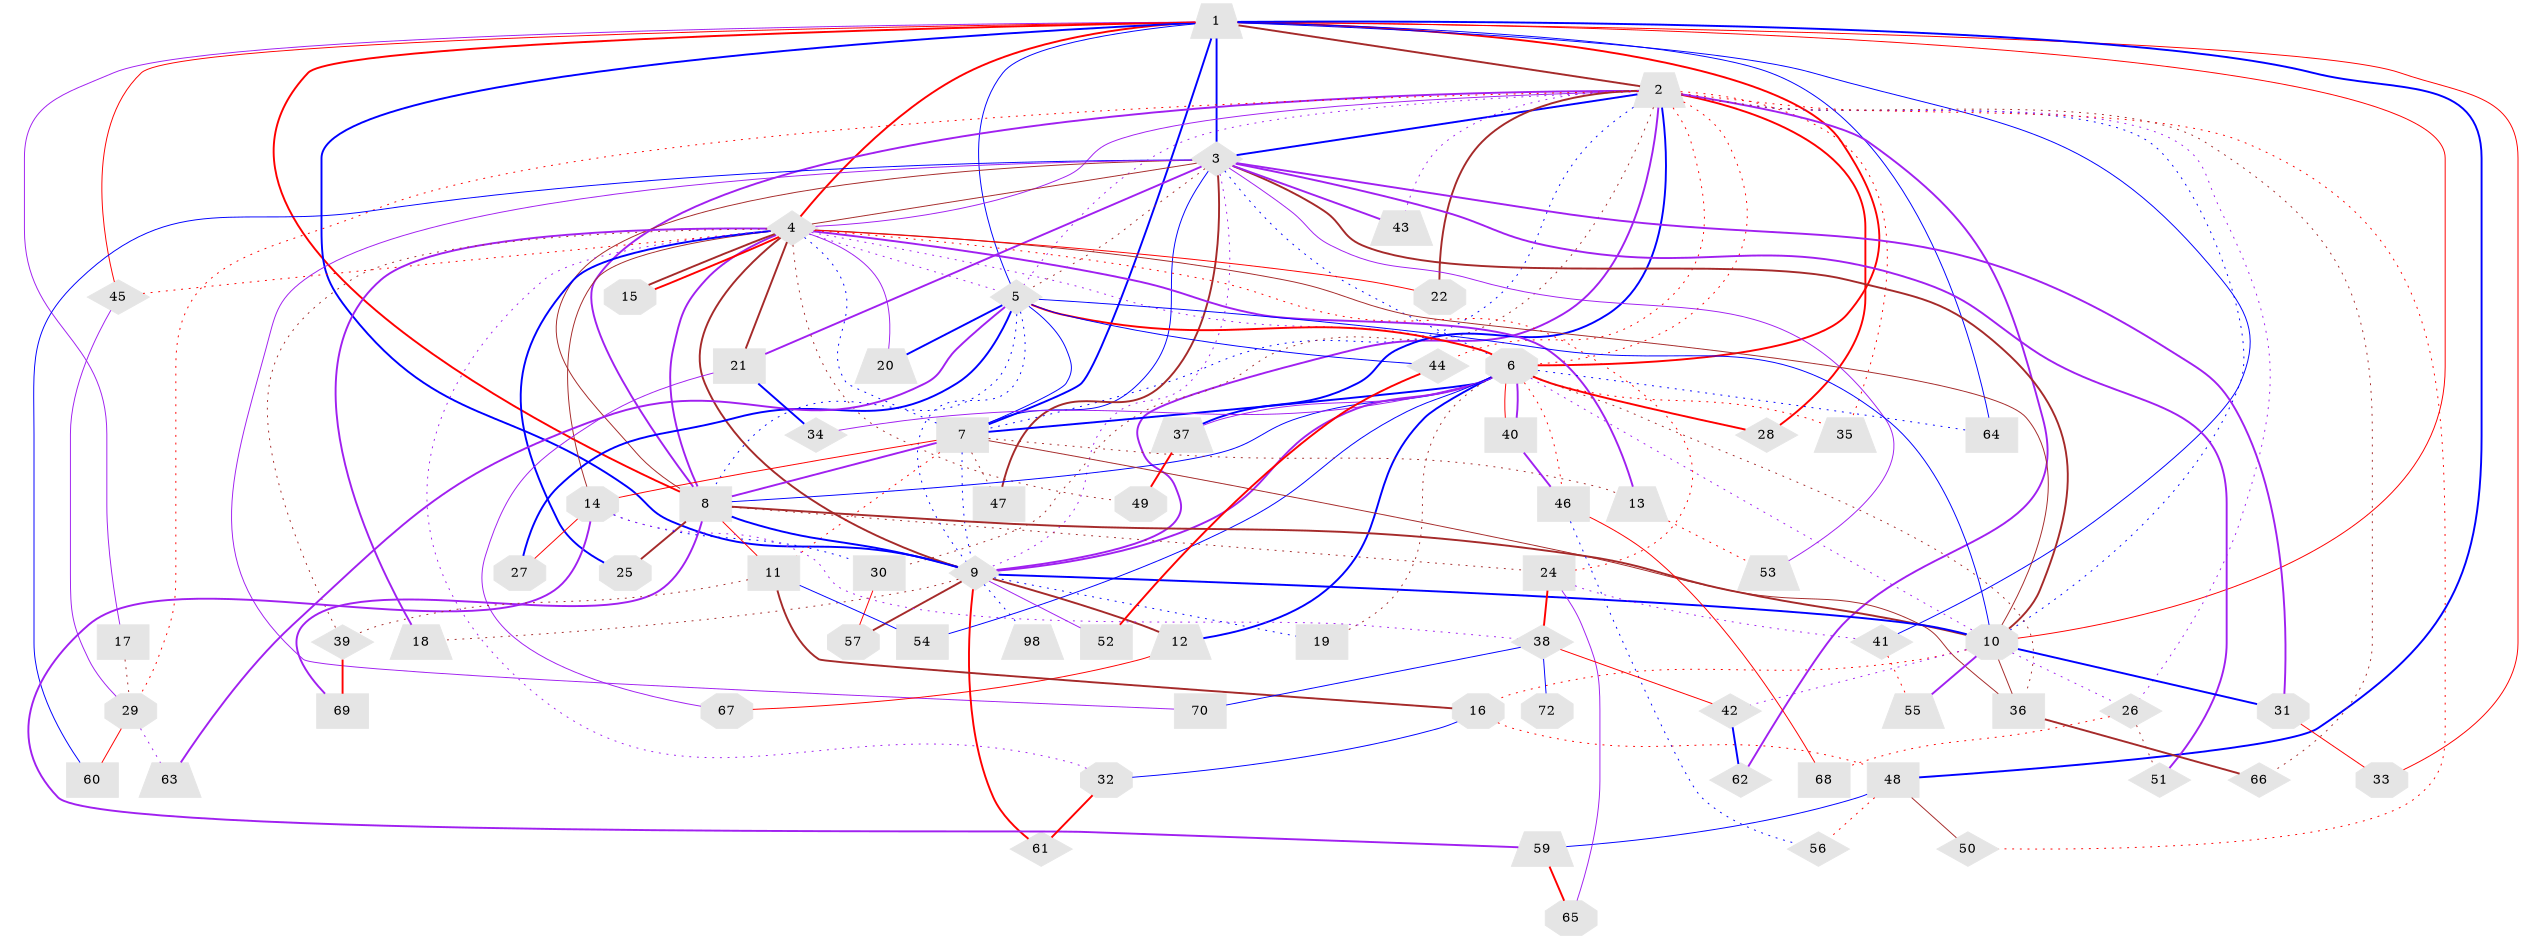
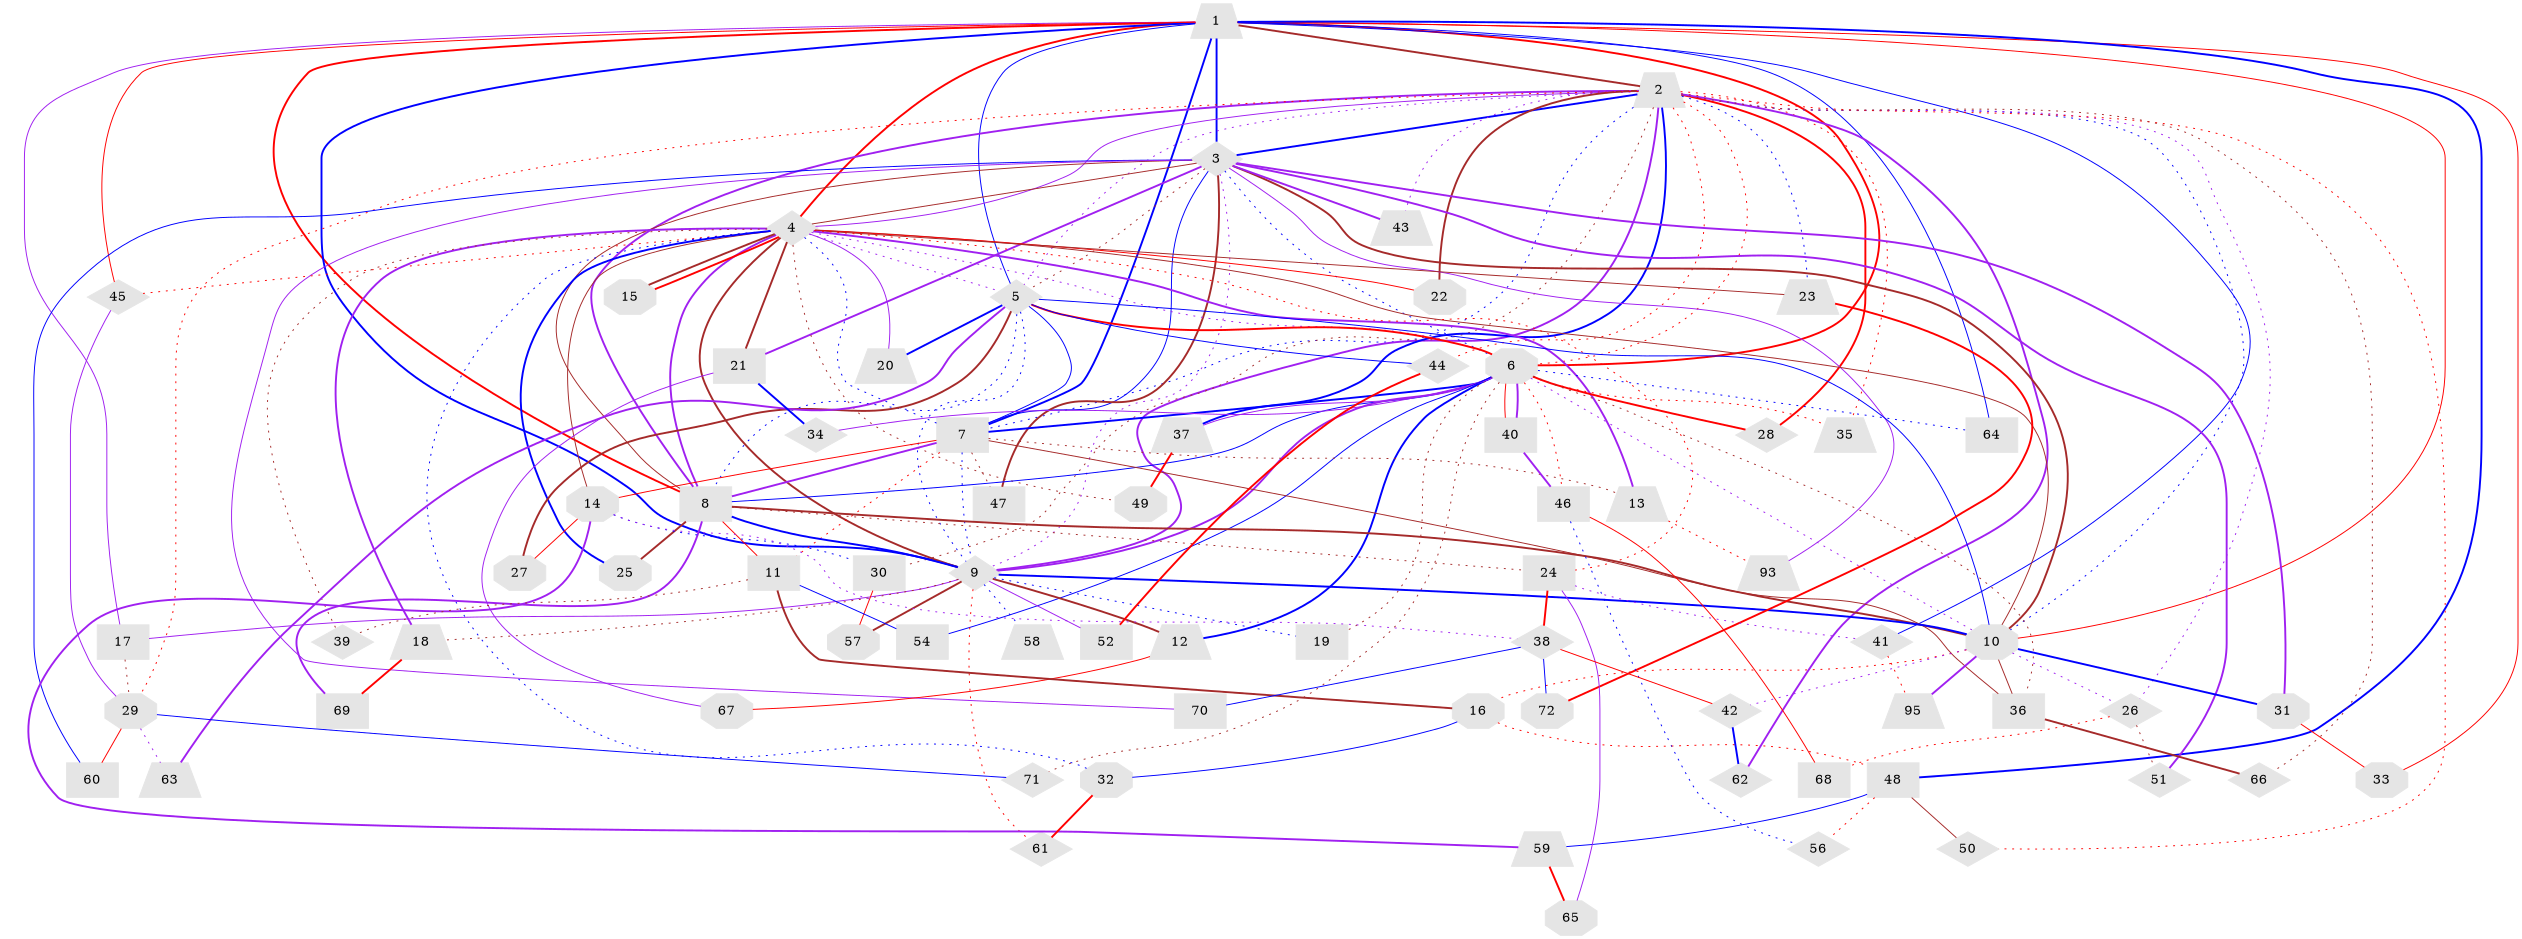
node "23": added
edge "5" -- "27": color blue -> brown
node "53": label "53" -> "93"
edge "9" -- "17": added
node "98": label "98" -> "58"
edge "4" -- "32": color purple -> blue
edge "39" -- "69": now "18" -- "69"
node "55": label "55" -> "95"
edge "9" -- "61": style bold -> dotted
node "71": added
